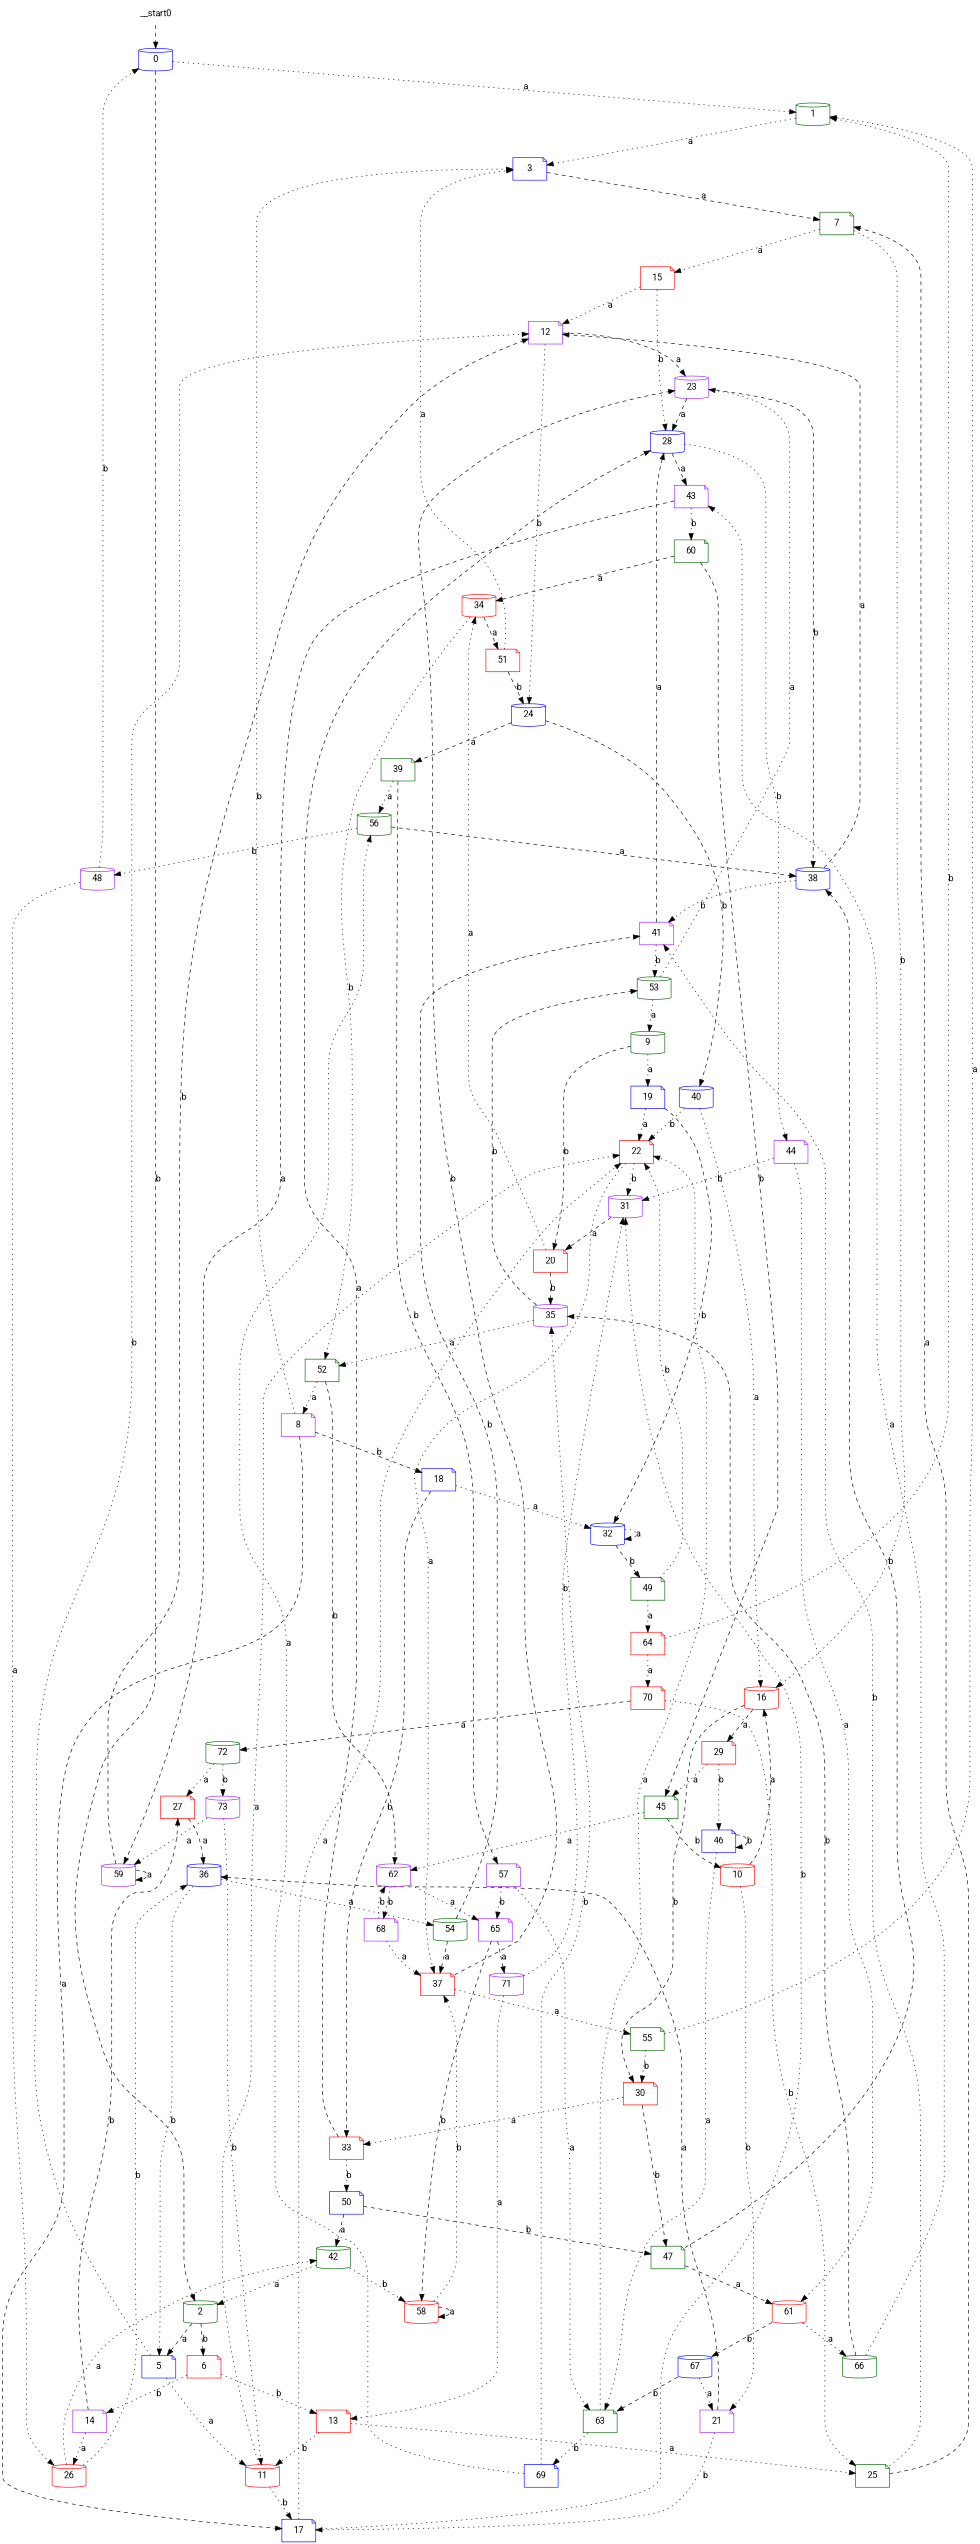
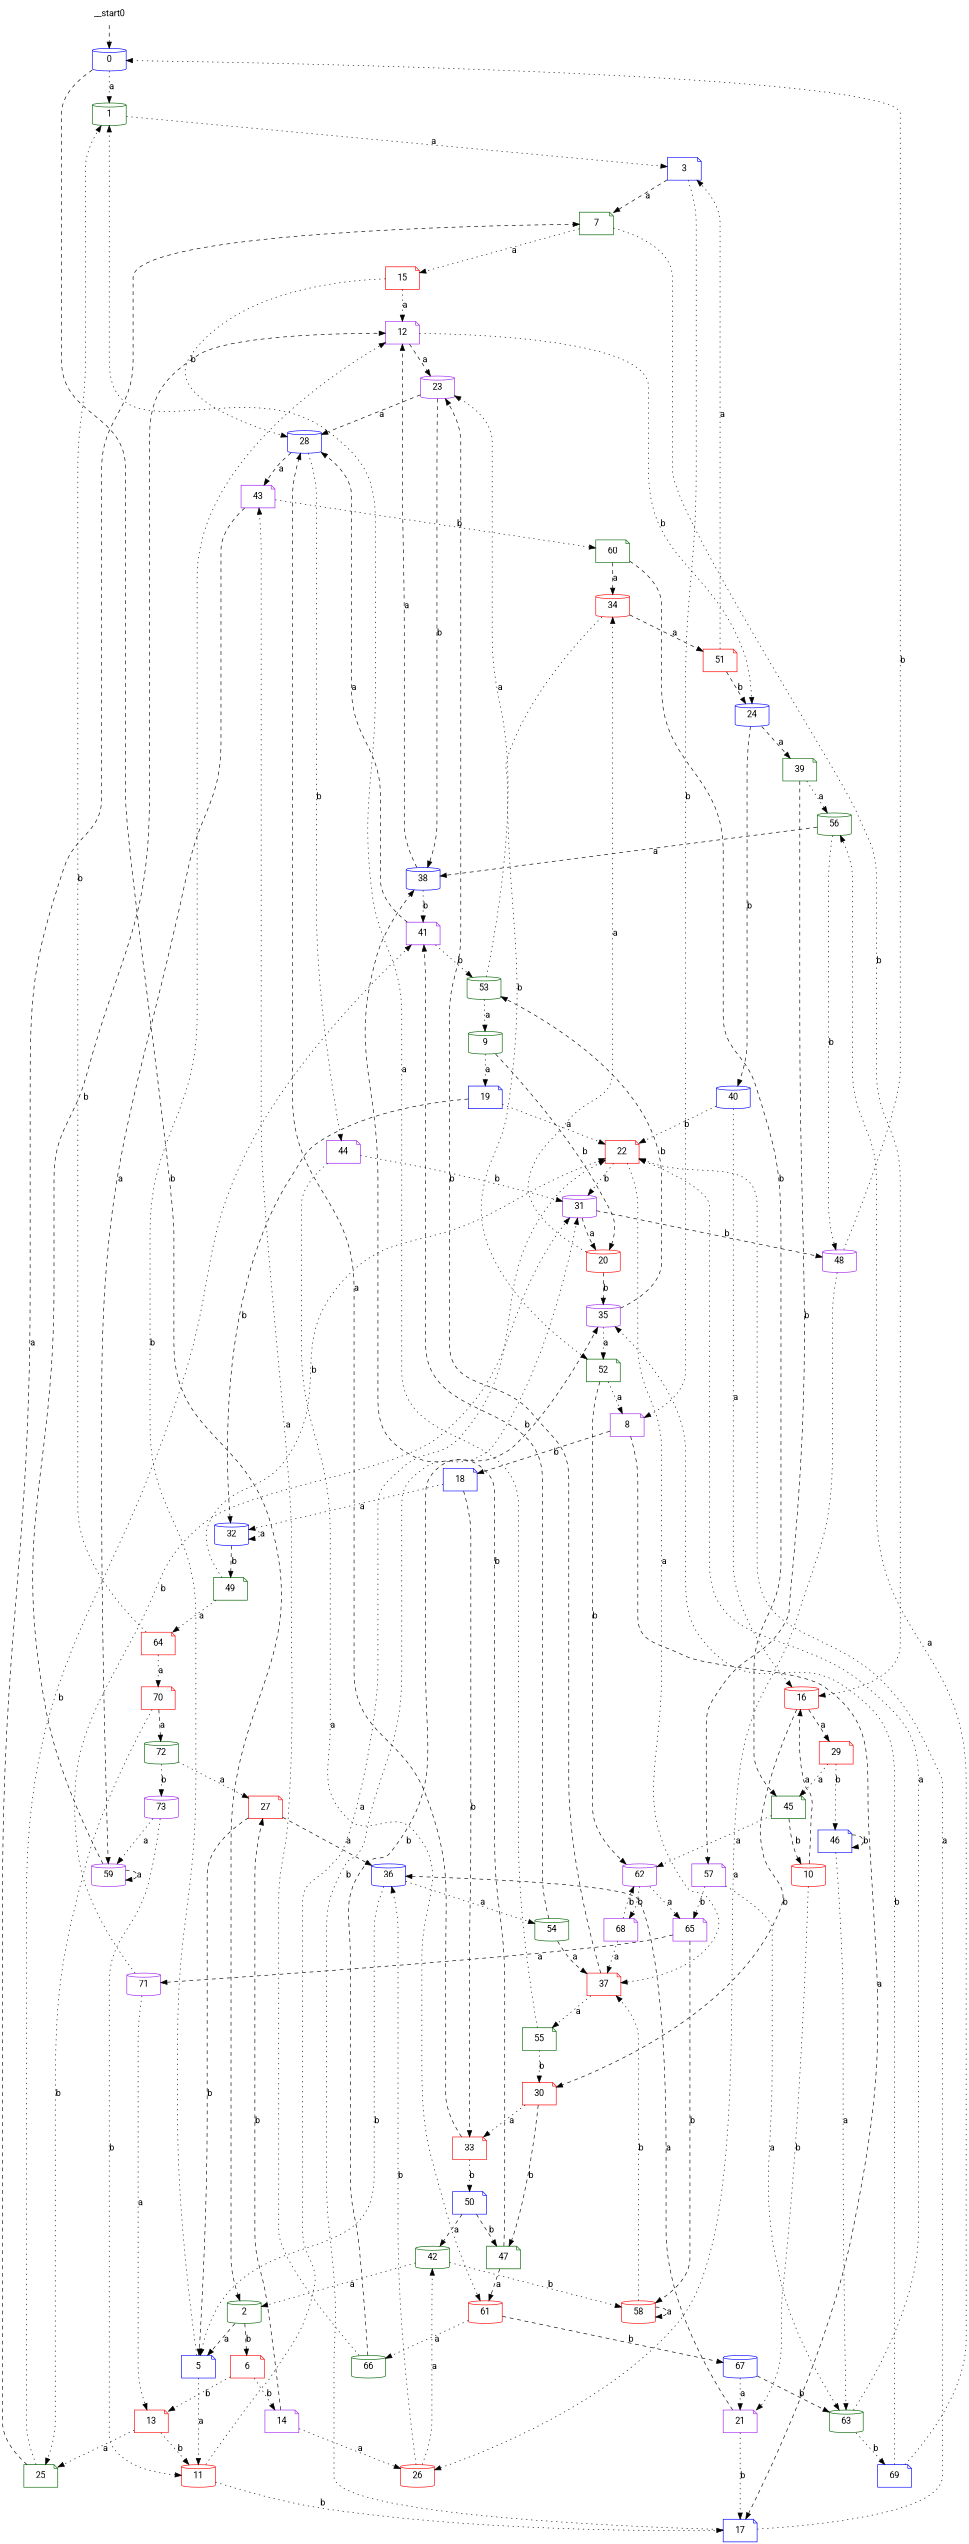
edge "8" -> "3": reversed
edge "31" -> "48": added, label "b"
node "20": shape note -> cylinder
edge "27" -> "5": added, label "b"
node "63": shape note -> cylinder
